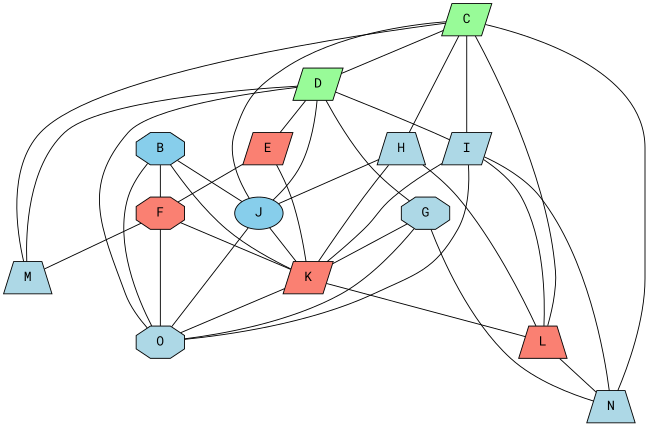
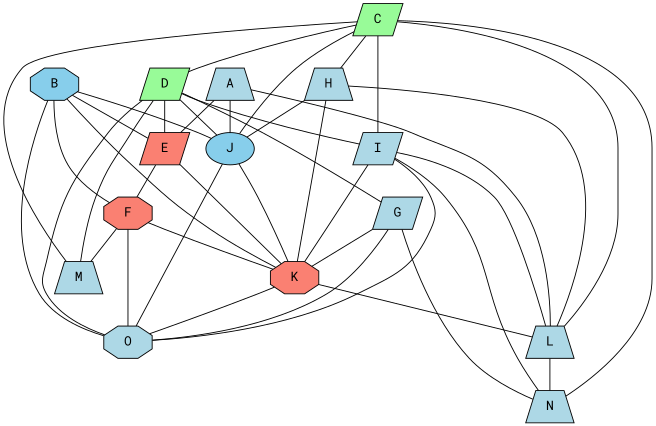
node "A": added
edge "B" -- "E": added
node "G": shape octagon -> parallelogram
node "K": shape parallelogram -> octagon
node "L": fillcolor salmon -> lightblue
